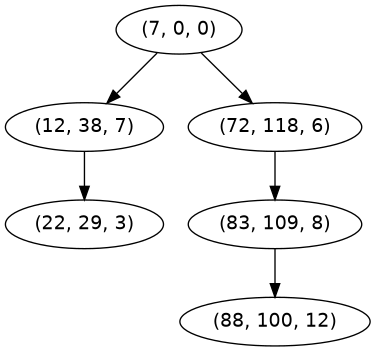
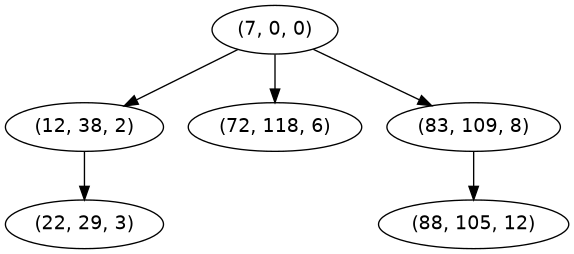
node "(12, 38, 7)": label "(12, 38, 7)" -> "(12, 38, 2)"
edge "(72, 118, 6)" -> "(83, 109, 8)": now "(7, 0, 0)" -> "(83, 109, 8)"
node "(88, 100, 12)": label "(88, 100, 12)" -> "(88, 105, 12)"
